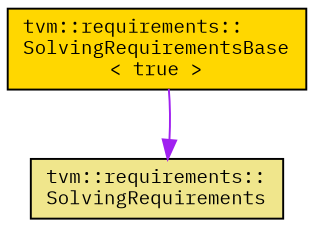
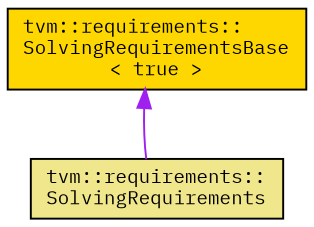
edge "tvm::requirements:: SolvingRequirementsBase < true >" -> "tvm::requirements:: SolvingRequirements": reversed
